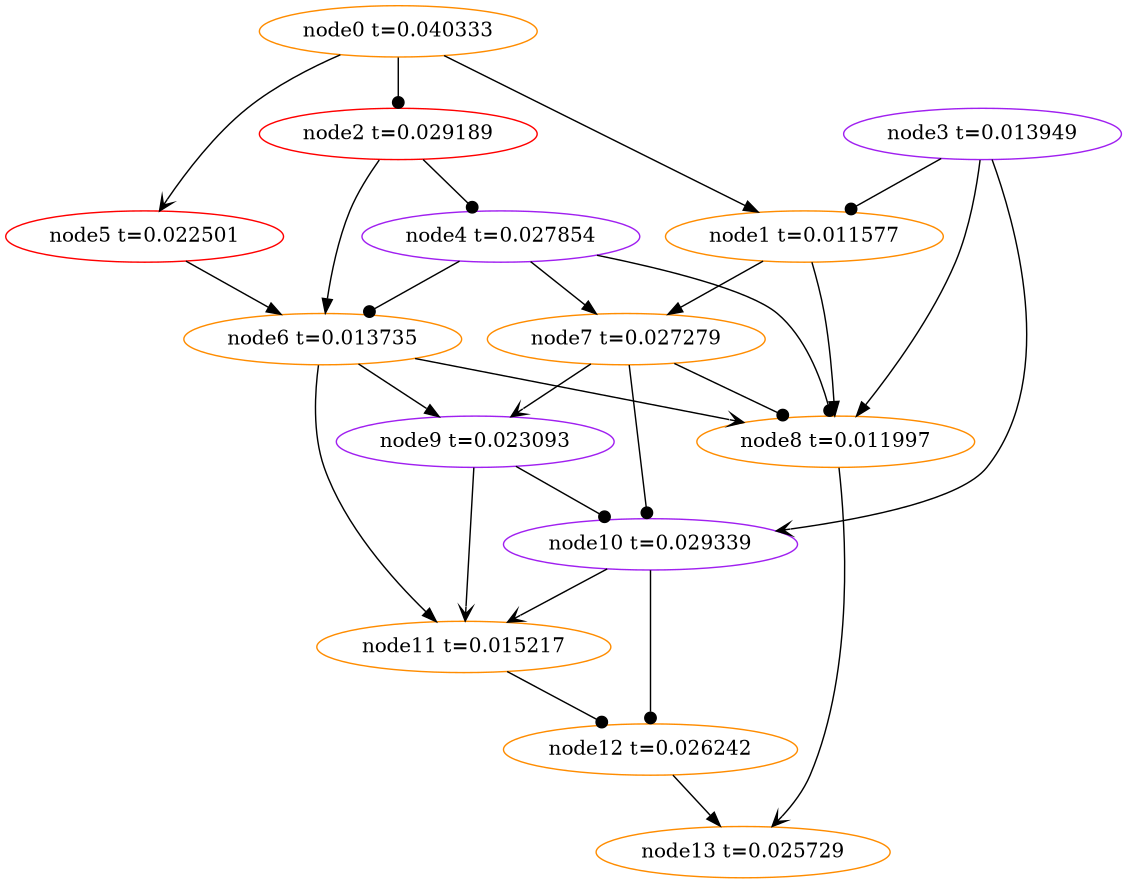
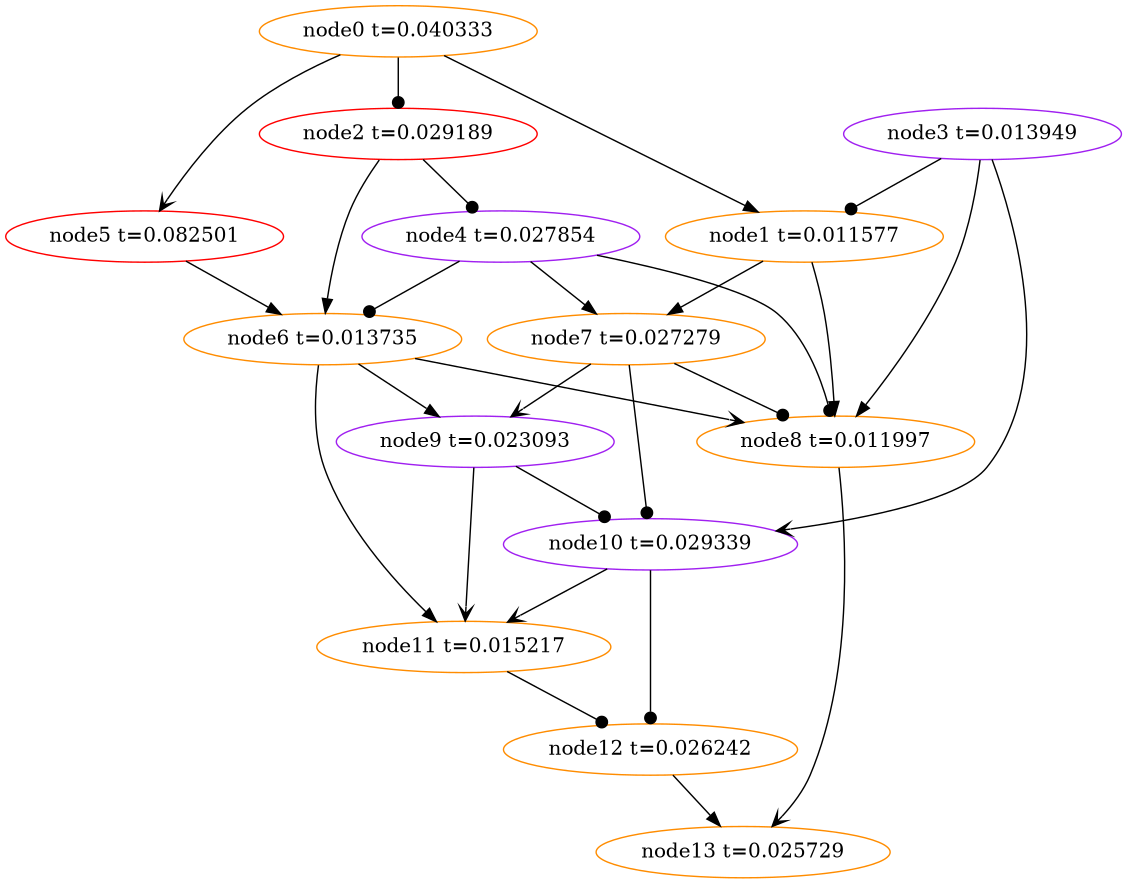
node "node5 t=0.022501": label "node5 t=0.022501" -> "node5 t=0.082501"
